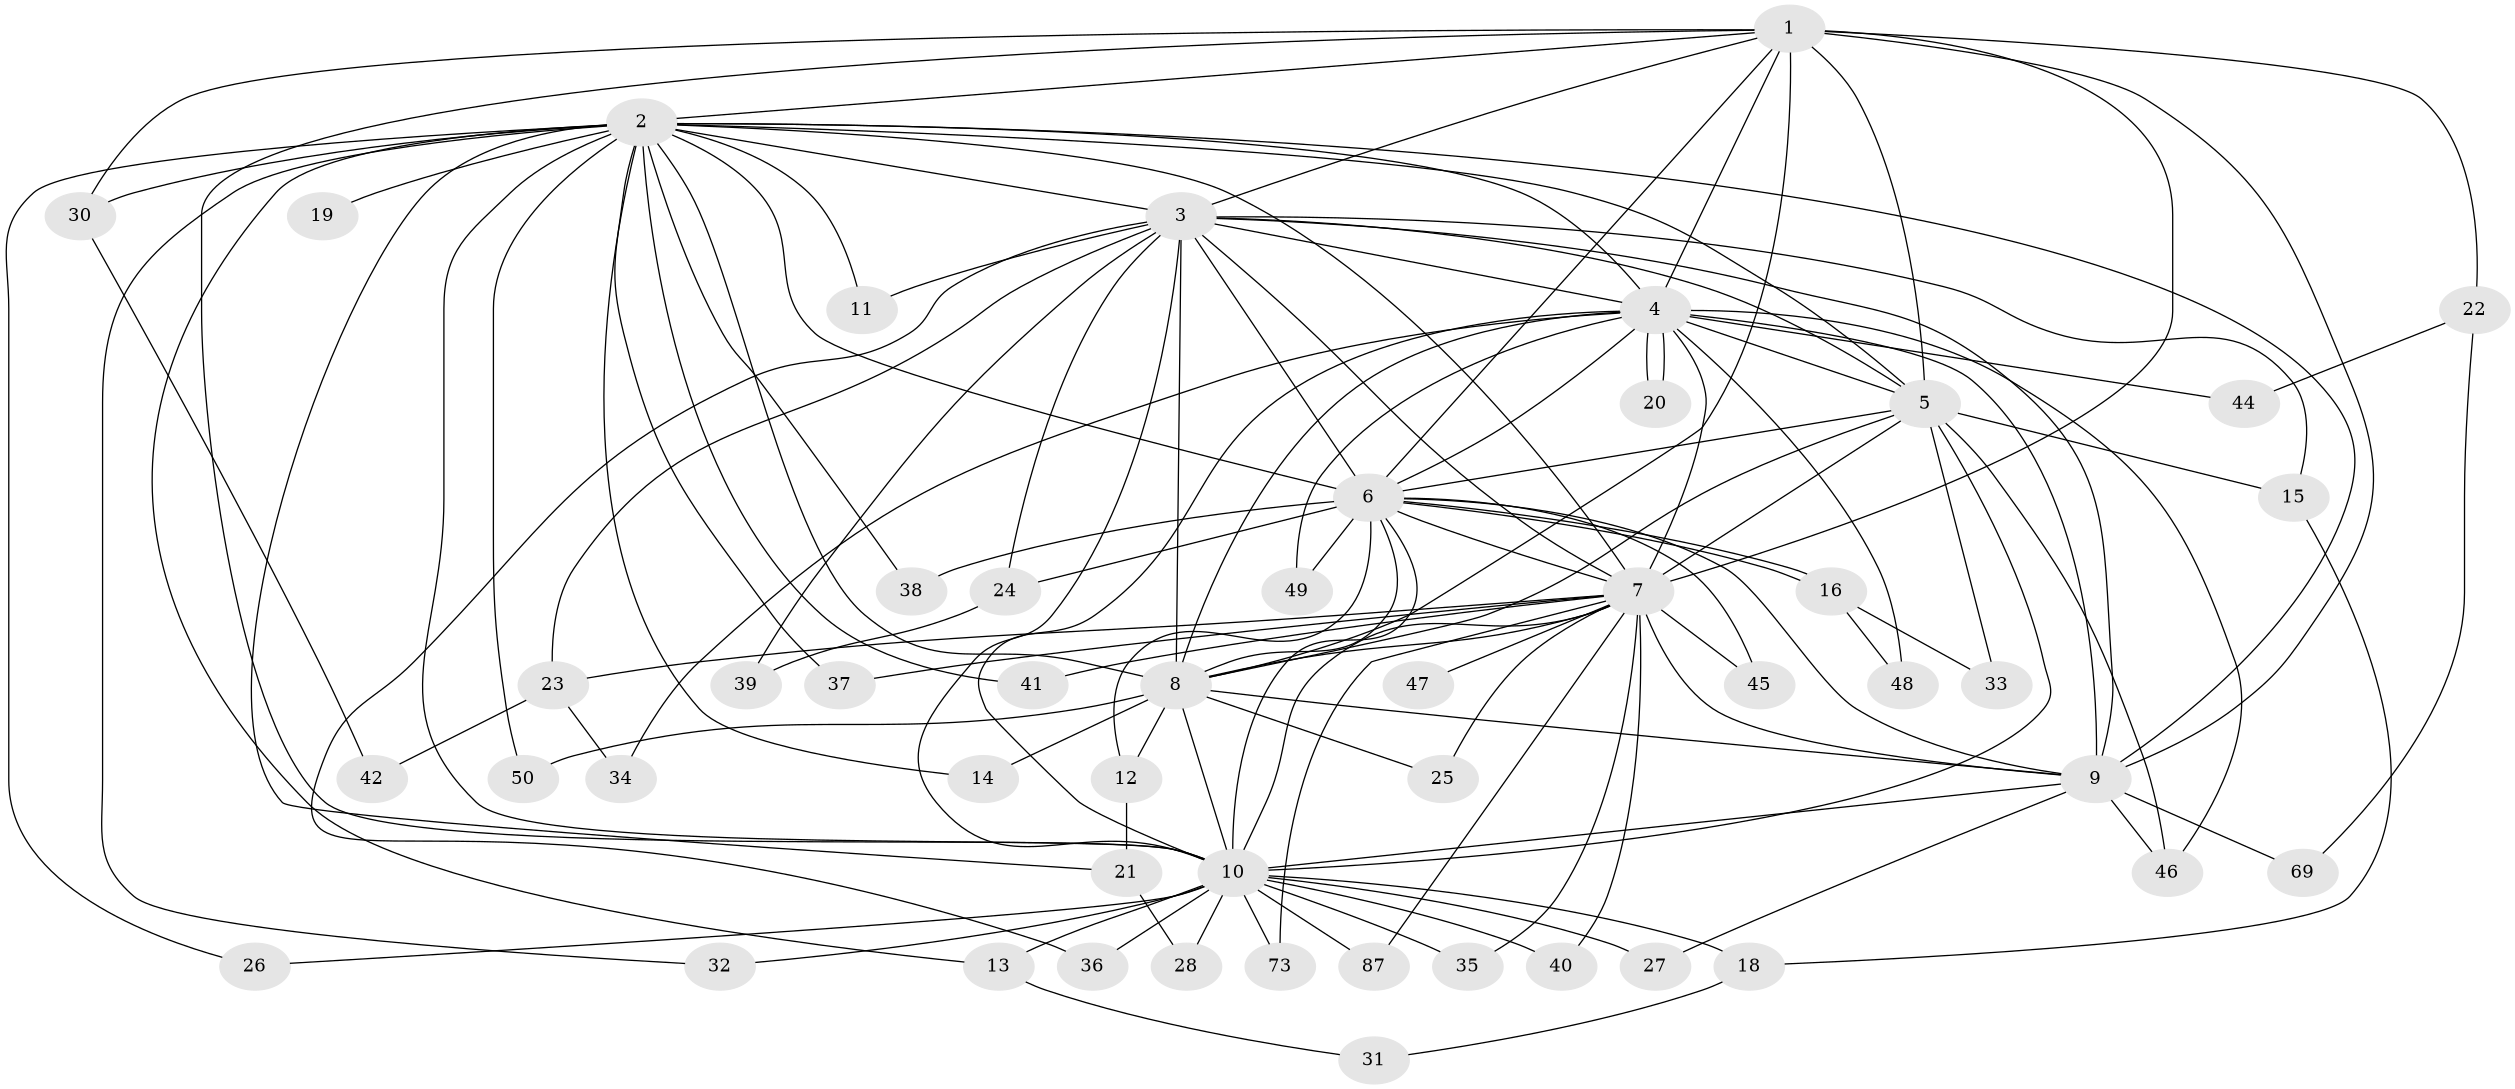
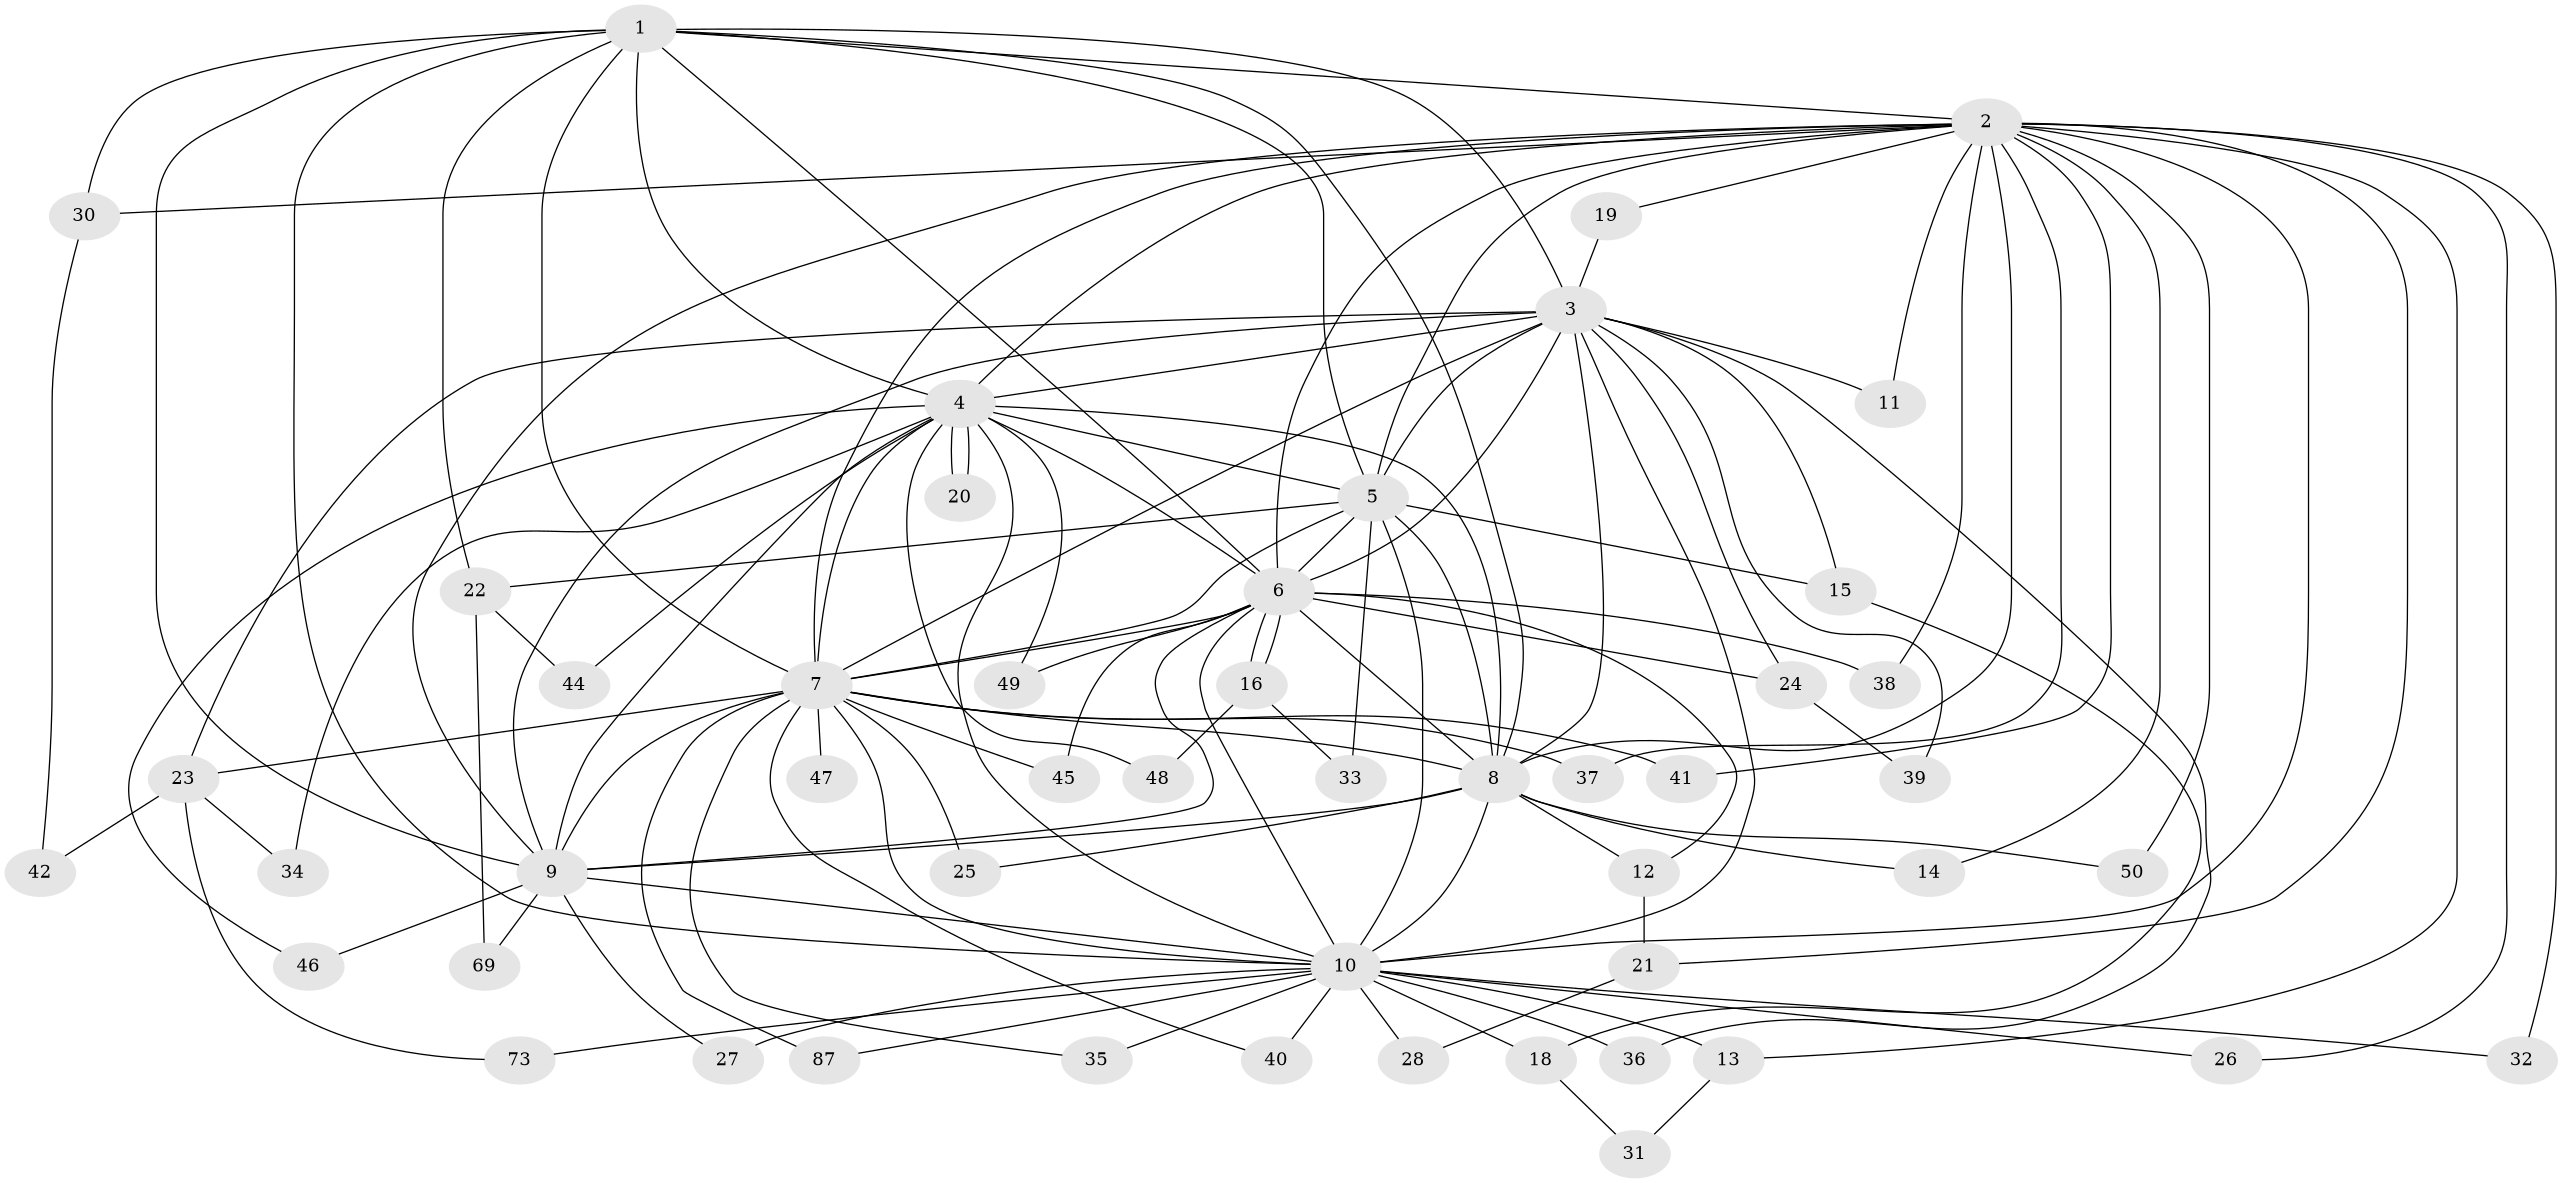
edge "2" -- "3": now "19" -- "3"
edge "5" -- "46": now "5" -- "22"
edge "7" -- "73": now "23" -- "73"
